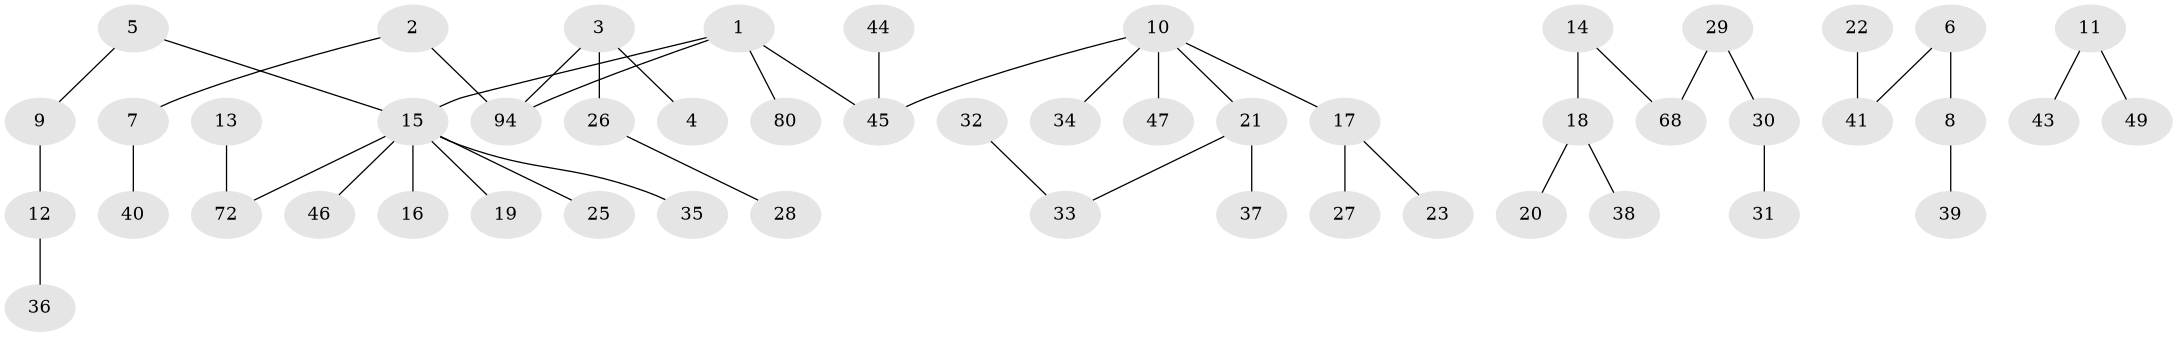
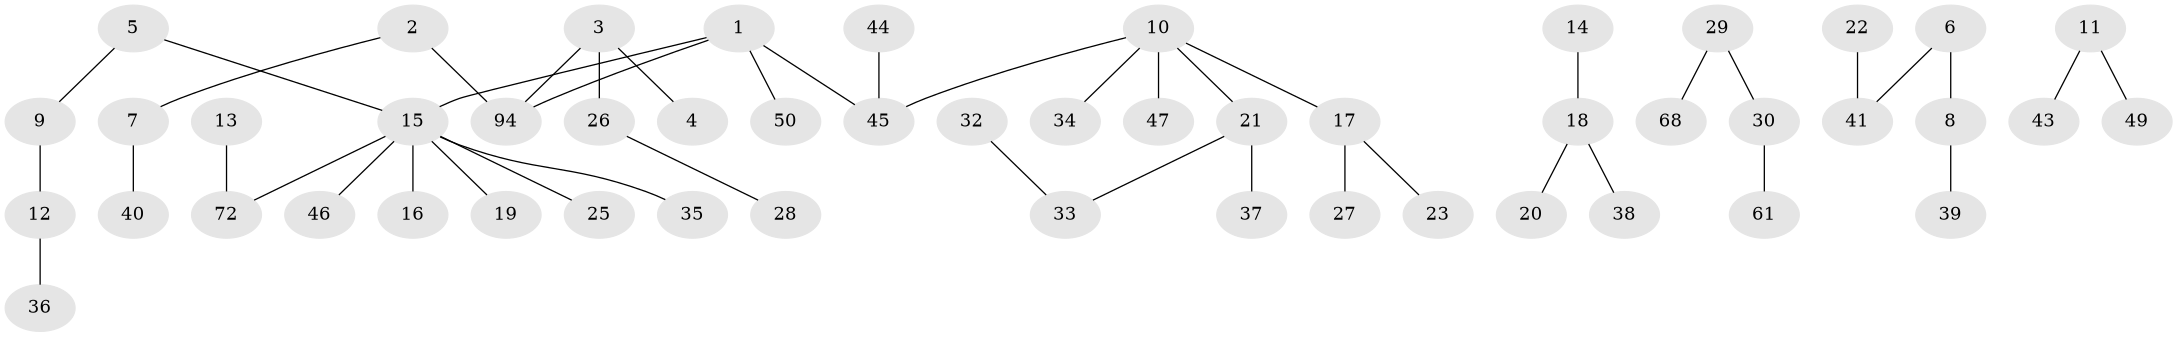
edge "14" -- "68": removed
node "80": label "80" -> "50"
node "31": label "31" -> "61"
